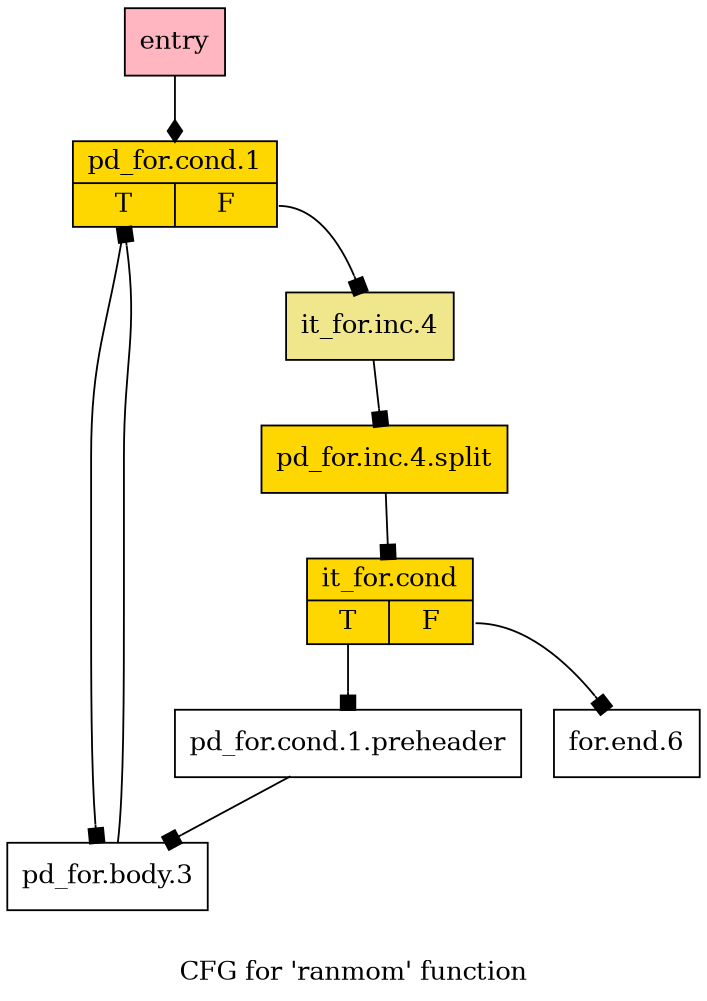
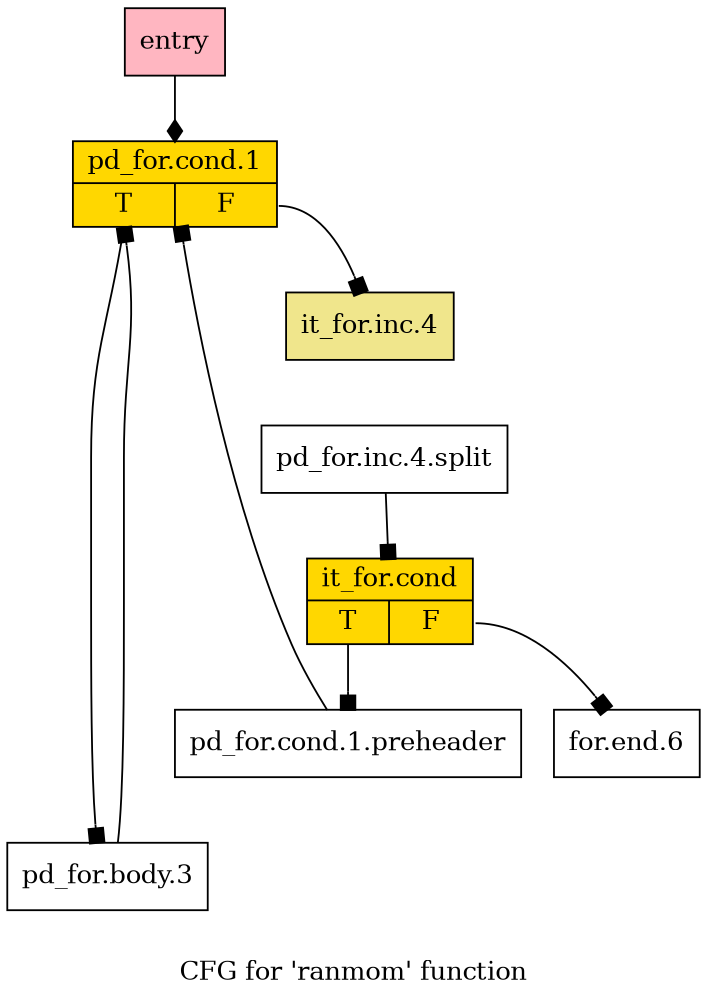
edge "it_for.inc.4" -> "pd_for.inc.4.split": removed
node "pd_for.inc.4.split": fillcolor gold -> white
edge "pd_for.cond.1.preheader" -> "pd_for.body.3": now "pd_for.cond.1.preheader" -> "pd_for.cond.1"
